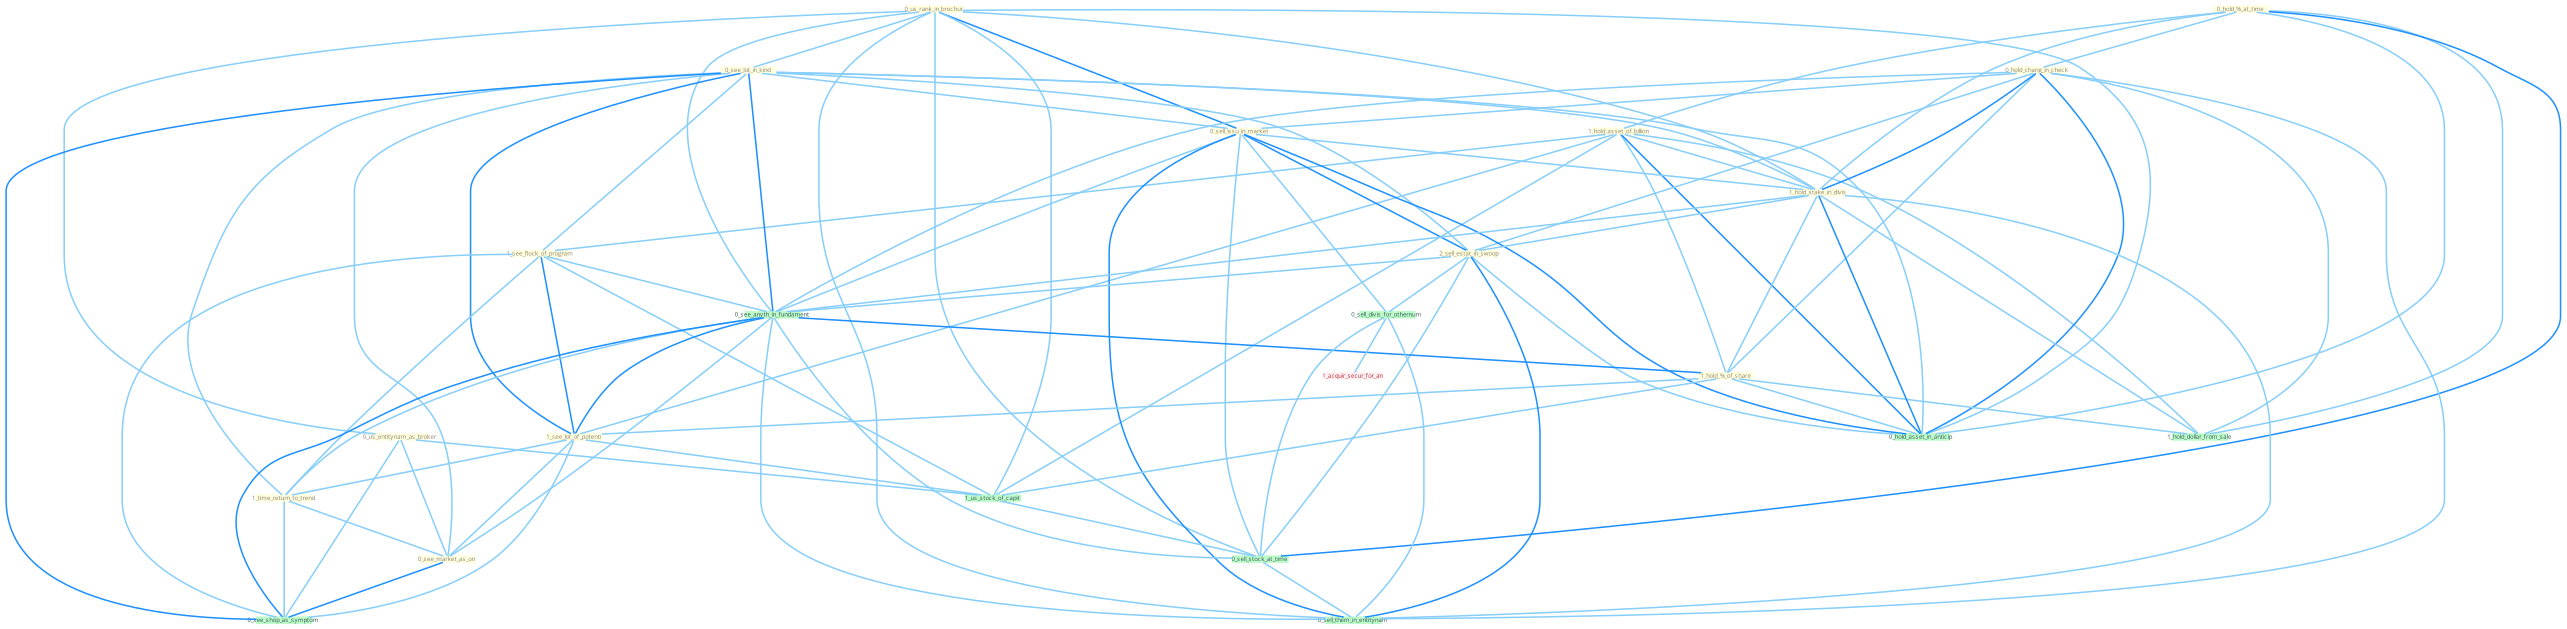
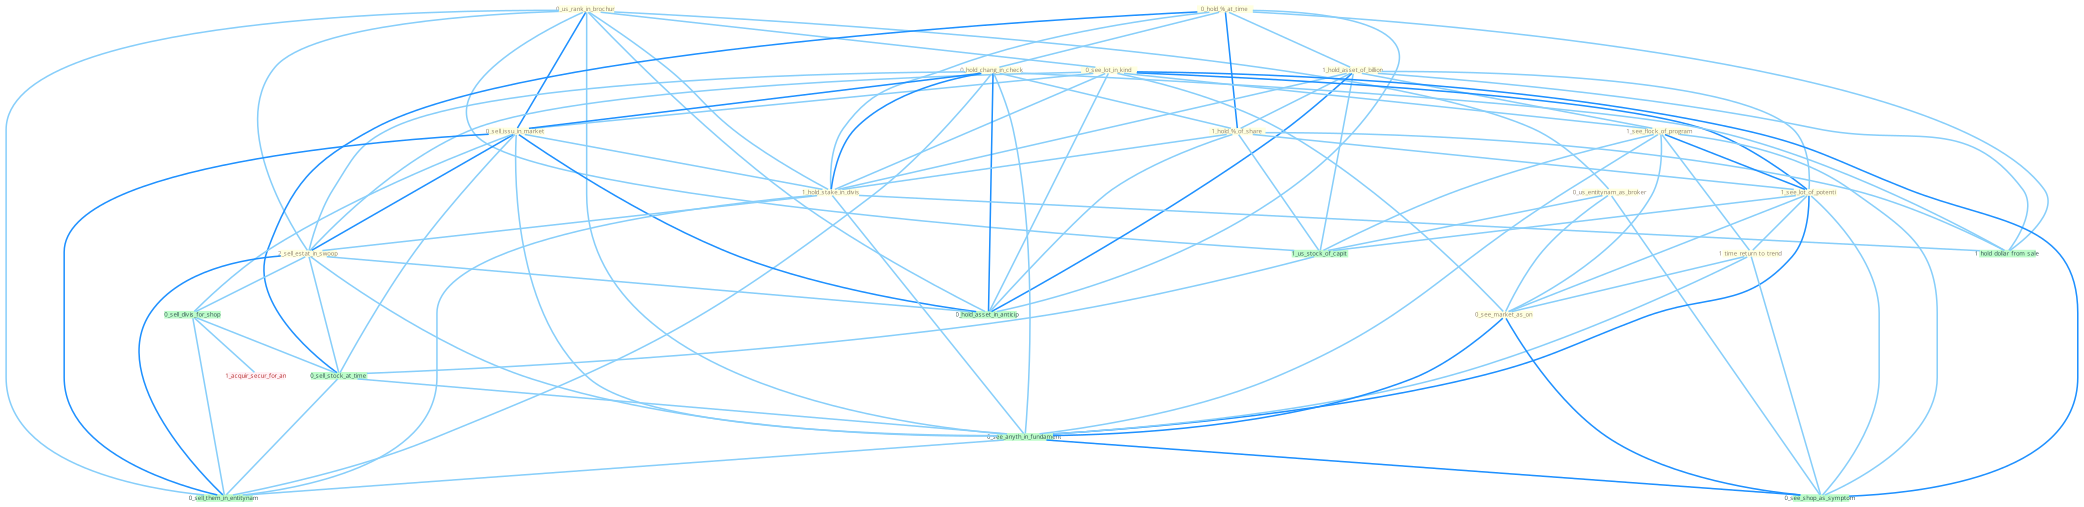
edge "0_hold_chang_in_check" -- "0_sell_issu_in_market": color #87cefa -> #1e90ff
edge "0_see_lot_in_kind" -- "1_time_return_to_trend": removed
edge "0_see_lot_in_kind" -- "0_see_anyth_in_fundament": removed
edge "1_see_flock_of_program" -- "0_see_market_as_on": added
node "0_sell_divis_for_othernum": label "0_sell_divis_for_othernum" -> "0_sell_divis_for_shop"
edge "1_hold_stake_in_divis" -- "0_hold_asset_in_anticip": removed
edge "0_see_anyth_in_fundament" -- "1_hold_%_of_share": now "0_hold_%_at_time" -- "1_hold_%_of_share"
edge "0_us_rank_in_brochur" -- "0_sell_stock_at_time": now "0_us_rank_in_brochur" -- "2_sell_estat_in_swoop"
edge "0_see_anyth_in_fundament" -- "0_see_market_as_on": color #87cefa -> #1e90ff
